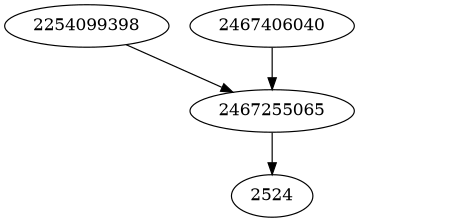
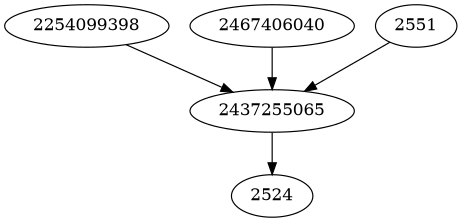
node "2551": added
node "2467255065": label "2467255065" -> "2437255065"
